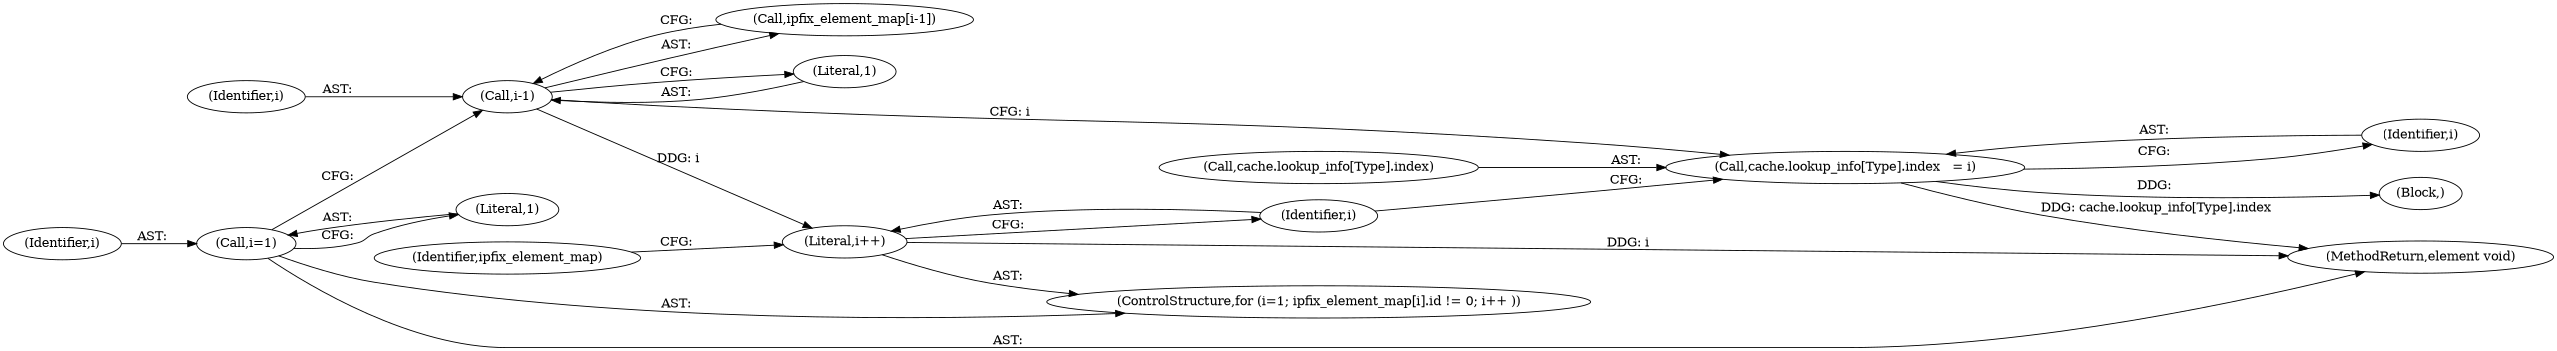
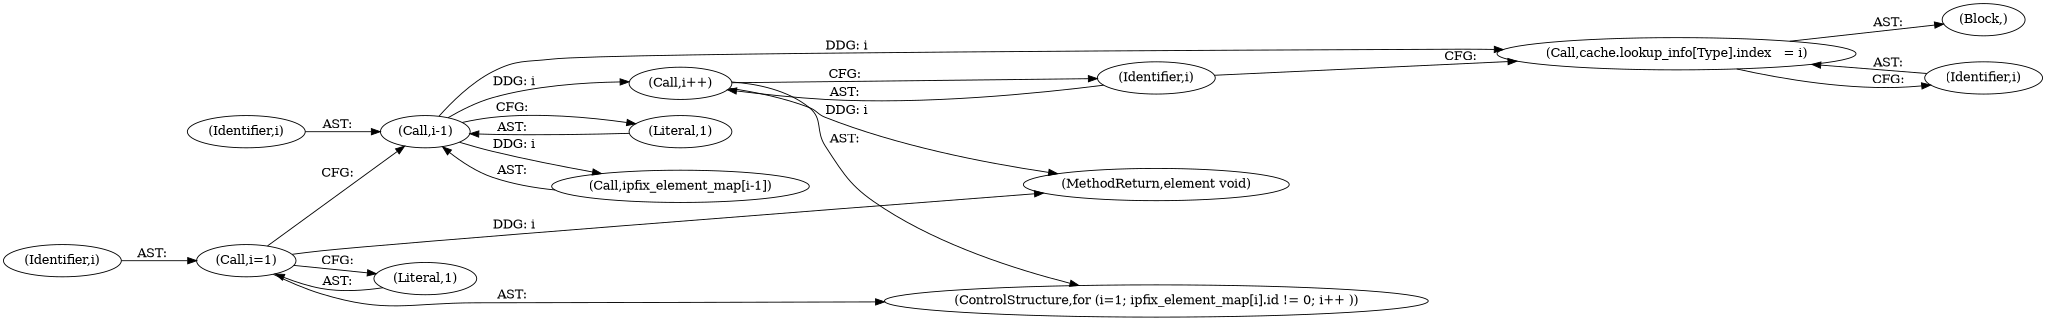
edge "(Call,ipfix_element_map[i-1])" -> "(Call,i-1)": label "CFG: " -> "AST: "
edge "(Call,i-1)" -> "(Call,ipfix_element_map[i-1])": label "AST: " -> "DDG: i"
edge "(Call,i-1)" -> "(Call,cache.lookup_info[Type].index   = i)": label "CFG: i" -> "DDG: i"
node "(Call,cache.lookup_info[Type].index)": removed
edge "(Call,cache.lookup_info[Type].index   = i)" -> "(Block,)": label "DDG: " -> "AST: "
edge "(Call,cache.lookup_info[Type].index   = i)" -> "(MethodReturn,element void)": removed, label "DDG: cache.lookup_info[Type].index"
node "(Literal,i++)": label "(Literal,i++)" -> "(Call,i++)"
node "(Identifier,ipfix_element_map)": removed
edge "(Call,i=1)" -> "(MethodReturn,element void)": label "AST: " -> "DDG: i"
